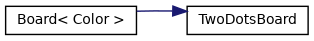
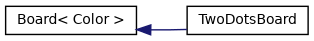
edge "Board< Color >" -> "TwoDotsBoard": reversed
